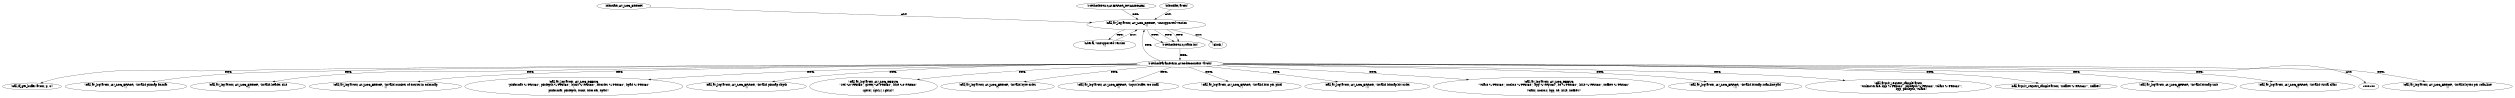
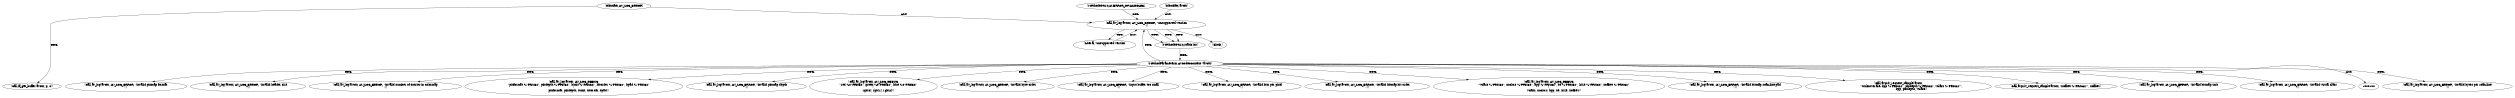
edge "(MethodParameterIn,AVCodecContext *avctx)" -> "(Call,ff_get_buffer(avctx, p, 0))": now "(Identifier,AV_LOG_ERROR)" -> "(Call,ff_get_buffer(avctx, p, 0))"
